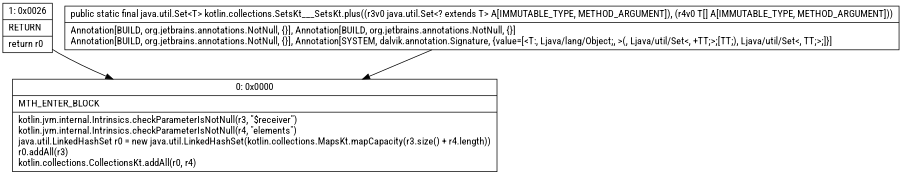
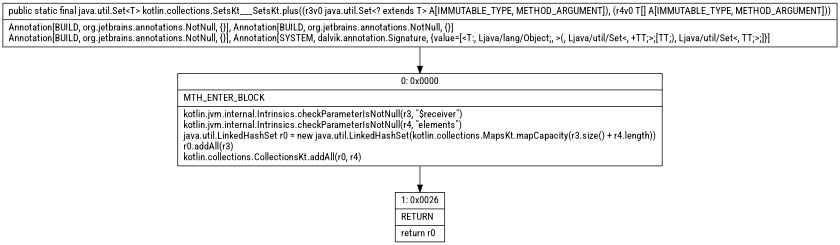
edge "1: 0x0026" -> "0: 0x0000": reversed
